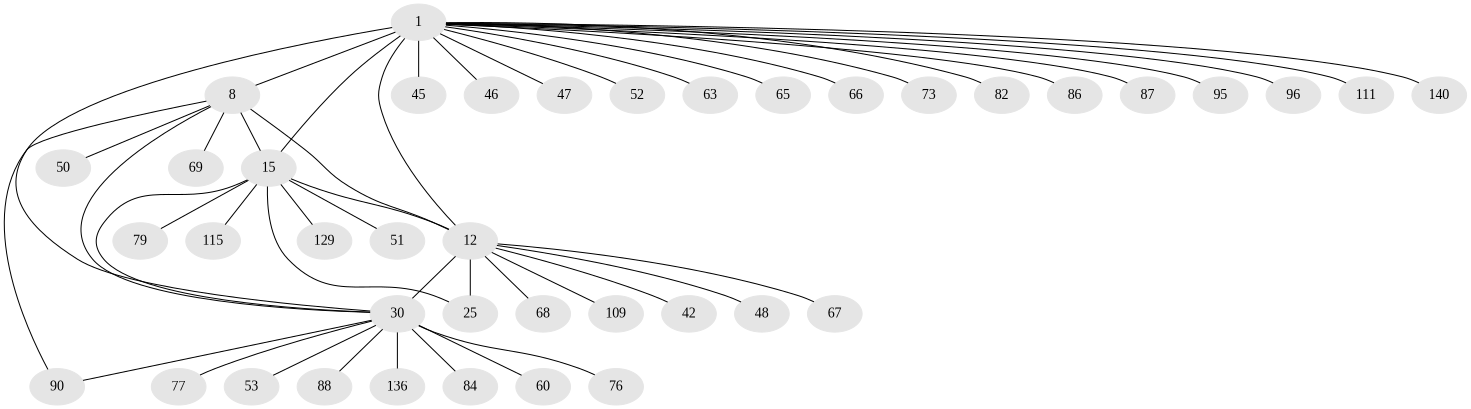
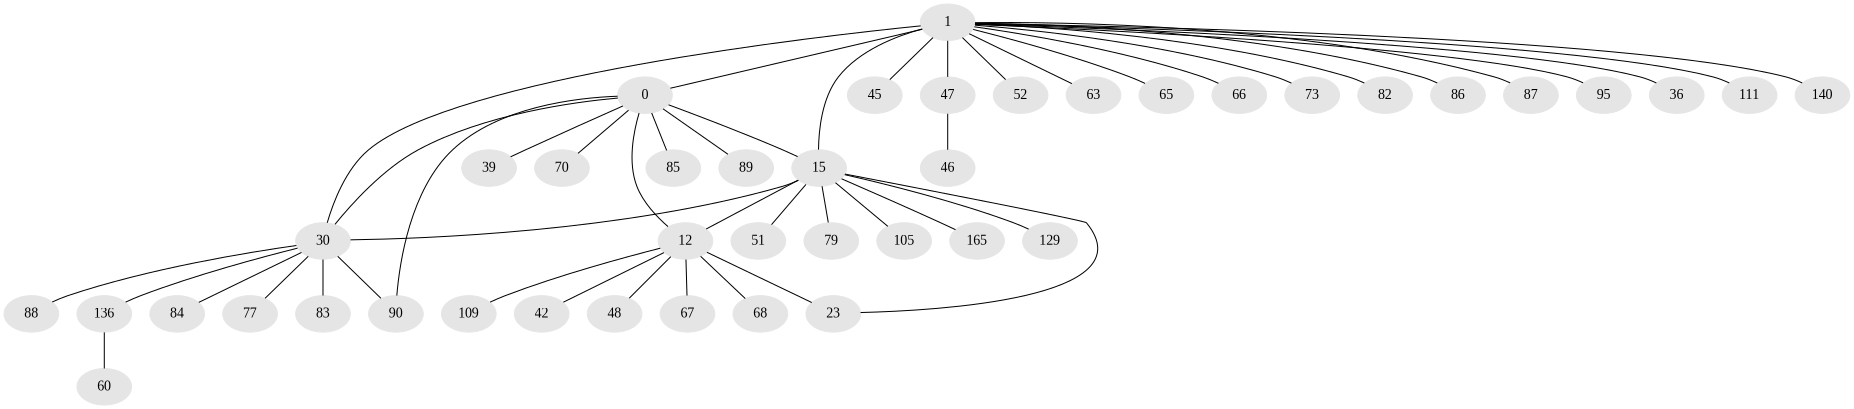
edge "1" -- "46": now "47" -- "46"
node "8": label "8" -> "0"
node "96": label "96" -> "36"
edge "1" -- "12": removed
node "50": label "50" -> "70"
node "69": label "69" -> "39"
node "85": added
node "89": added
node "115": label "115" -> "165"
node "105": added
edge "12" -- "30": removed
node "25": label "25" -> "23"
edge "30" -- "60": now "136" -- "60"
node "53": label "53" -> "83"
node "76": removed
